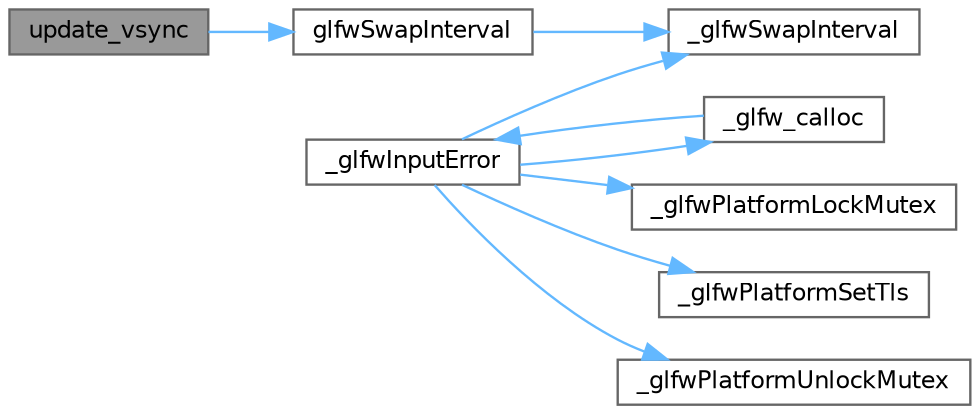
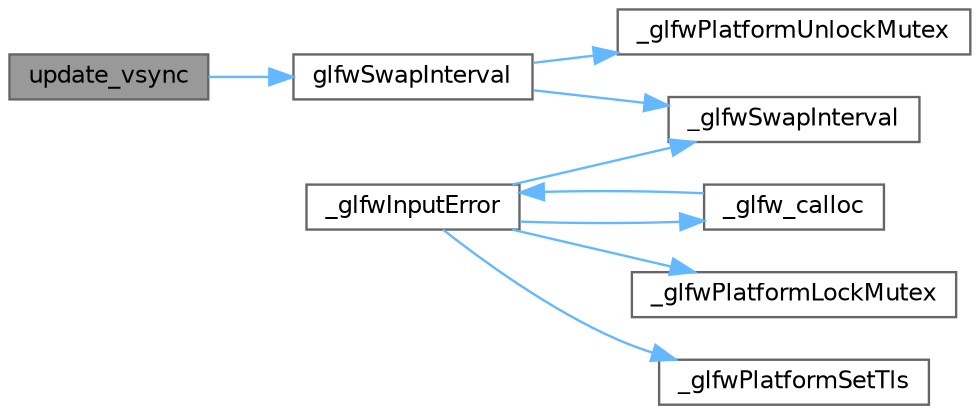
edge "_glfwInputError" -> "_glfwPlatformUnlockMutex": now "glfwSwapInterval" -> "_glfwPlatformUnlockMutex"
